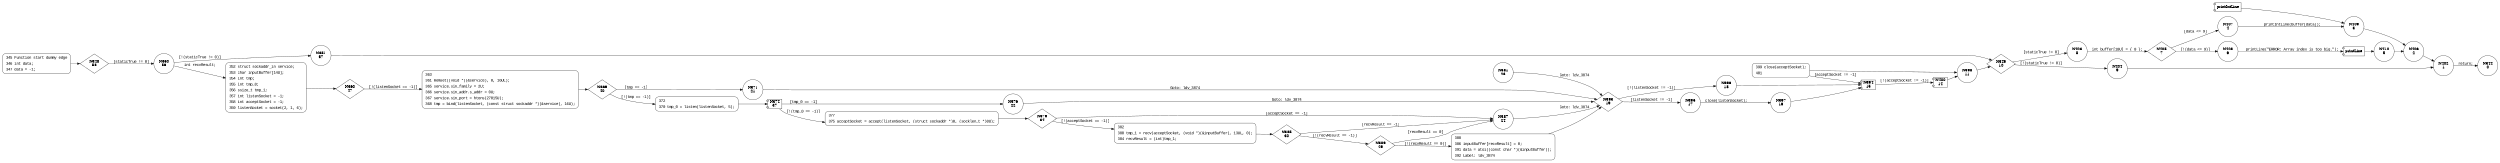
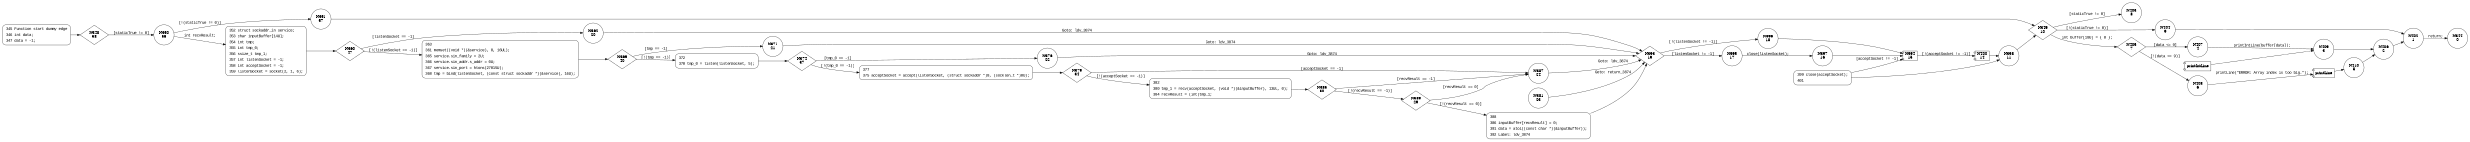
node "N362 20": added
edge "N403 8" -> "N405 7": now "N349 10" -> "N405 7"
edge "N381 23" -> "N393 19": label "Goto: ldv_3874" -> "Goto: return_3874"
node "N374 37": shape component -> diamond
